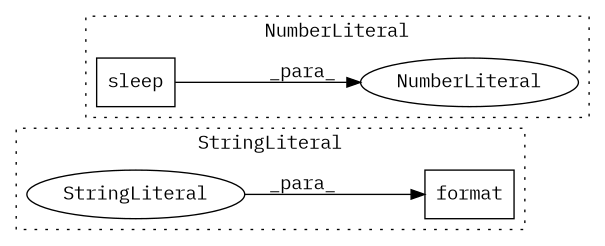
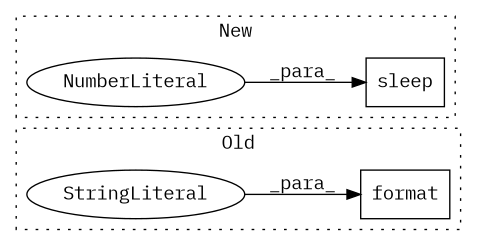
cluster "NumberLiteral": label "NumberLiteral" -> "New"
edge "sleep" -> "NumberLiteral": reversed
cluster "StringLiteral": label "StringLiteral" -> "Old"
